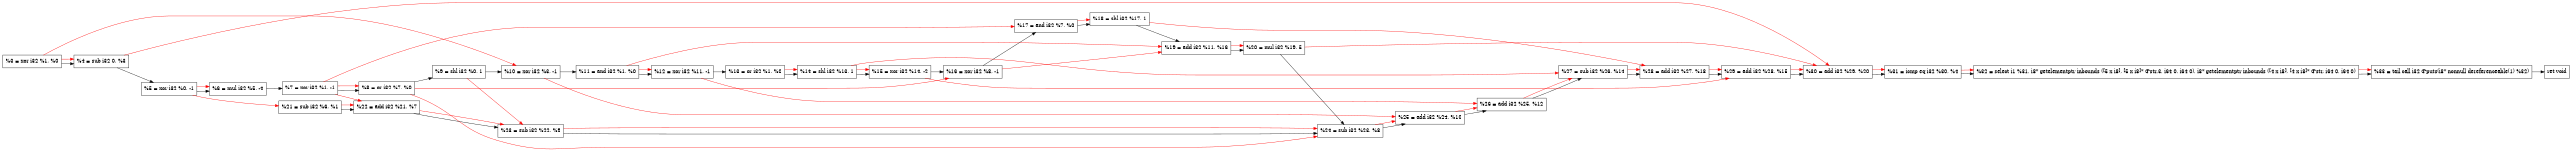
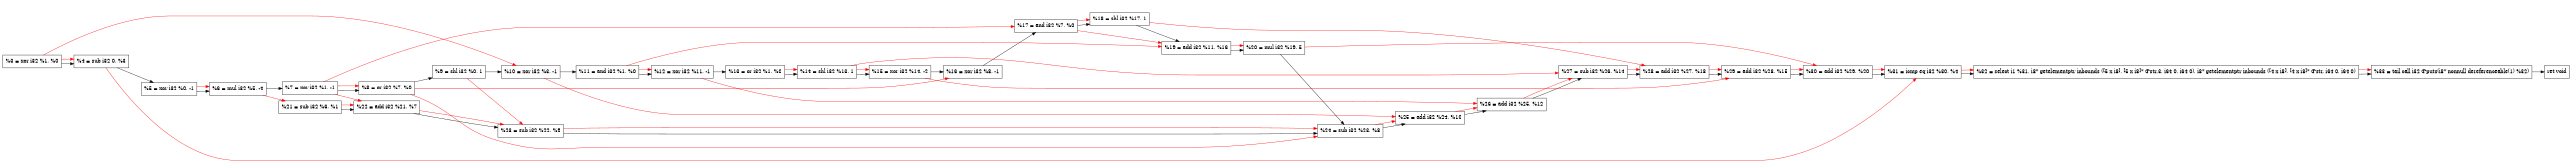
edge "%4 = sub i32 0, %3" -> "%30 = add i32 %29, %20": now "%4 = sub i32 0, %3" -> "%31 = icmp eq i32 %30, %4"
edge "%16 = xor i32 %8, -1" -> "%19 = add i32 %11, %16": now "%17 = and i32 %7, %0" -> "%19 = add i32 %11, %16"
edge "%5 = xor i32 %0, -1" -> "%21 = sub i32 %6, %1": now "%6 = mul i32 %5, -4" -> "%21 = sub i32 %6, %1"
